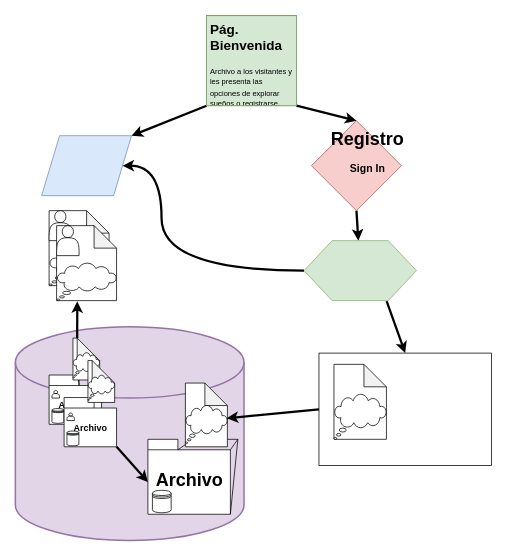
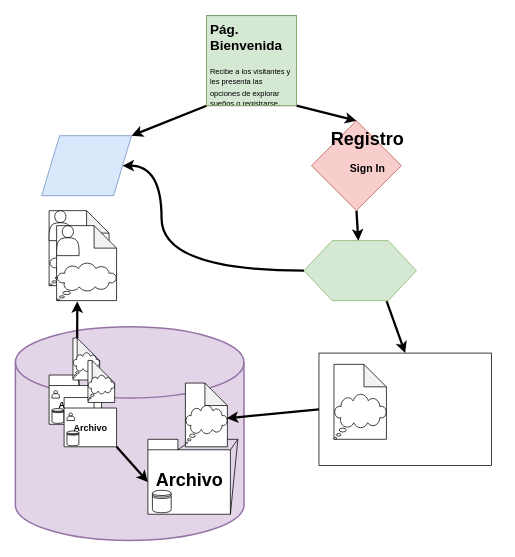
node "Pág. BienvenidaArchivo a los visitantes y les presenta las opciones de explorar sueños o registrarse.": label "Pág. BienvenidaArchivo a los visitantes y les presenta las opciones de explorar sueños o registrarse." -> "Pág. BienvenidaRecibe a los visitantes y les presenta las opciones de explorar sueños o registrarse."
